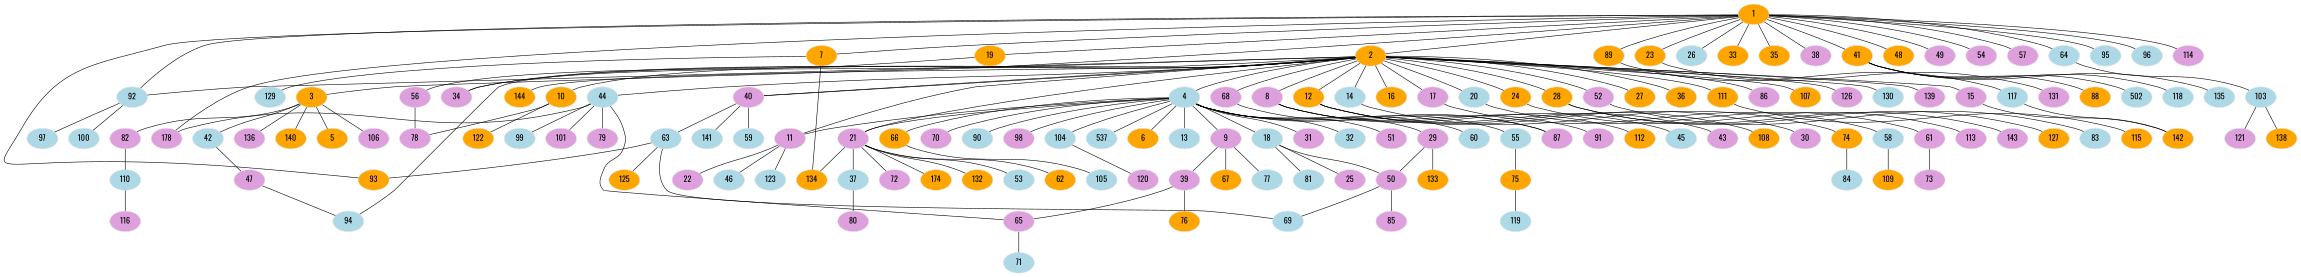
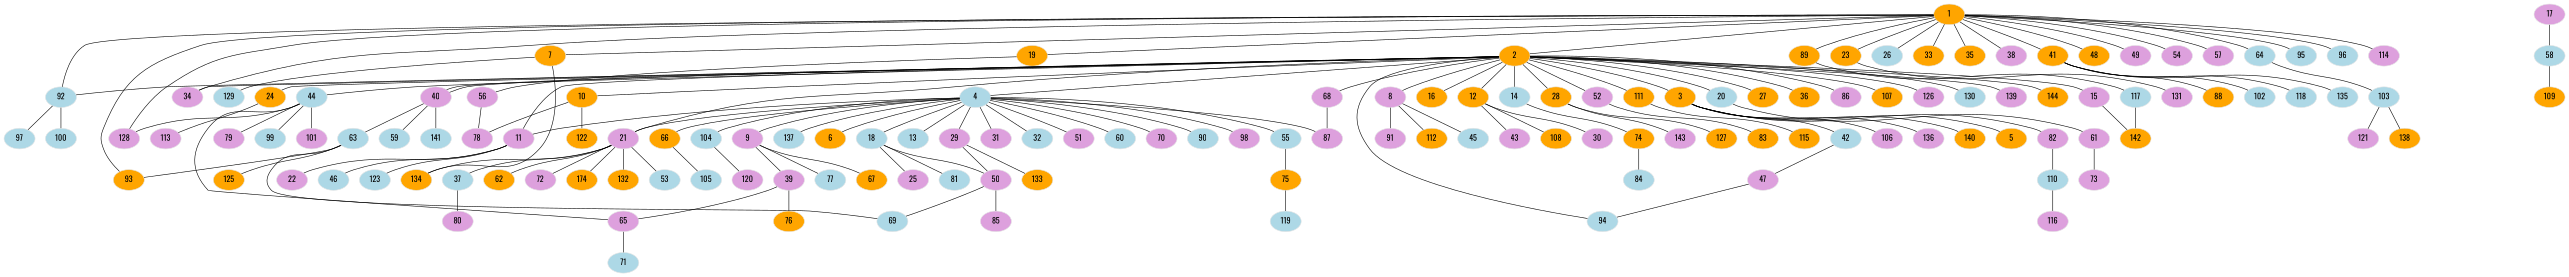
edge "2" -- "17": removed
node "502": label "502" -> "102"
node "178": label "178" -> "128"
node "537": label "537" -> "137"
node "83": fillcolor lightblue -> orange
